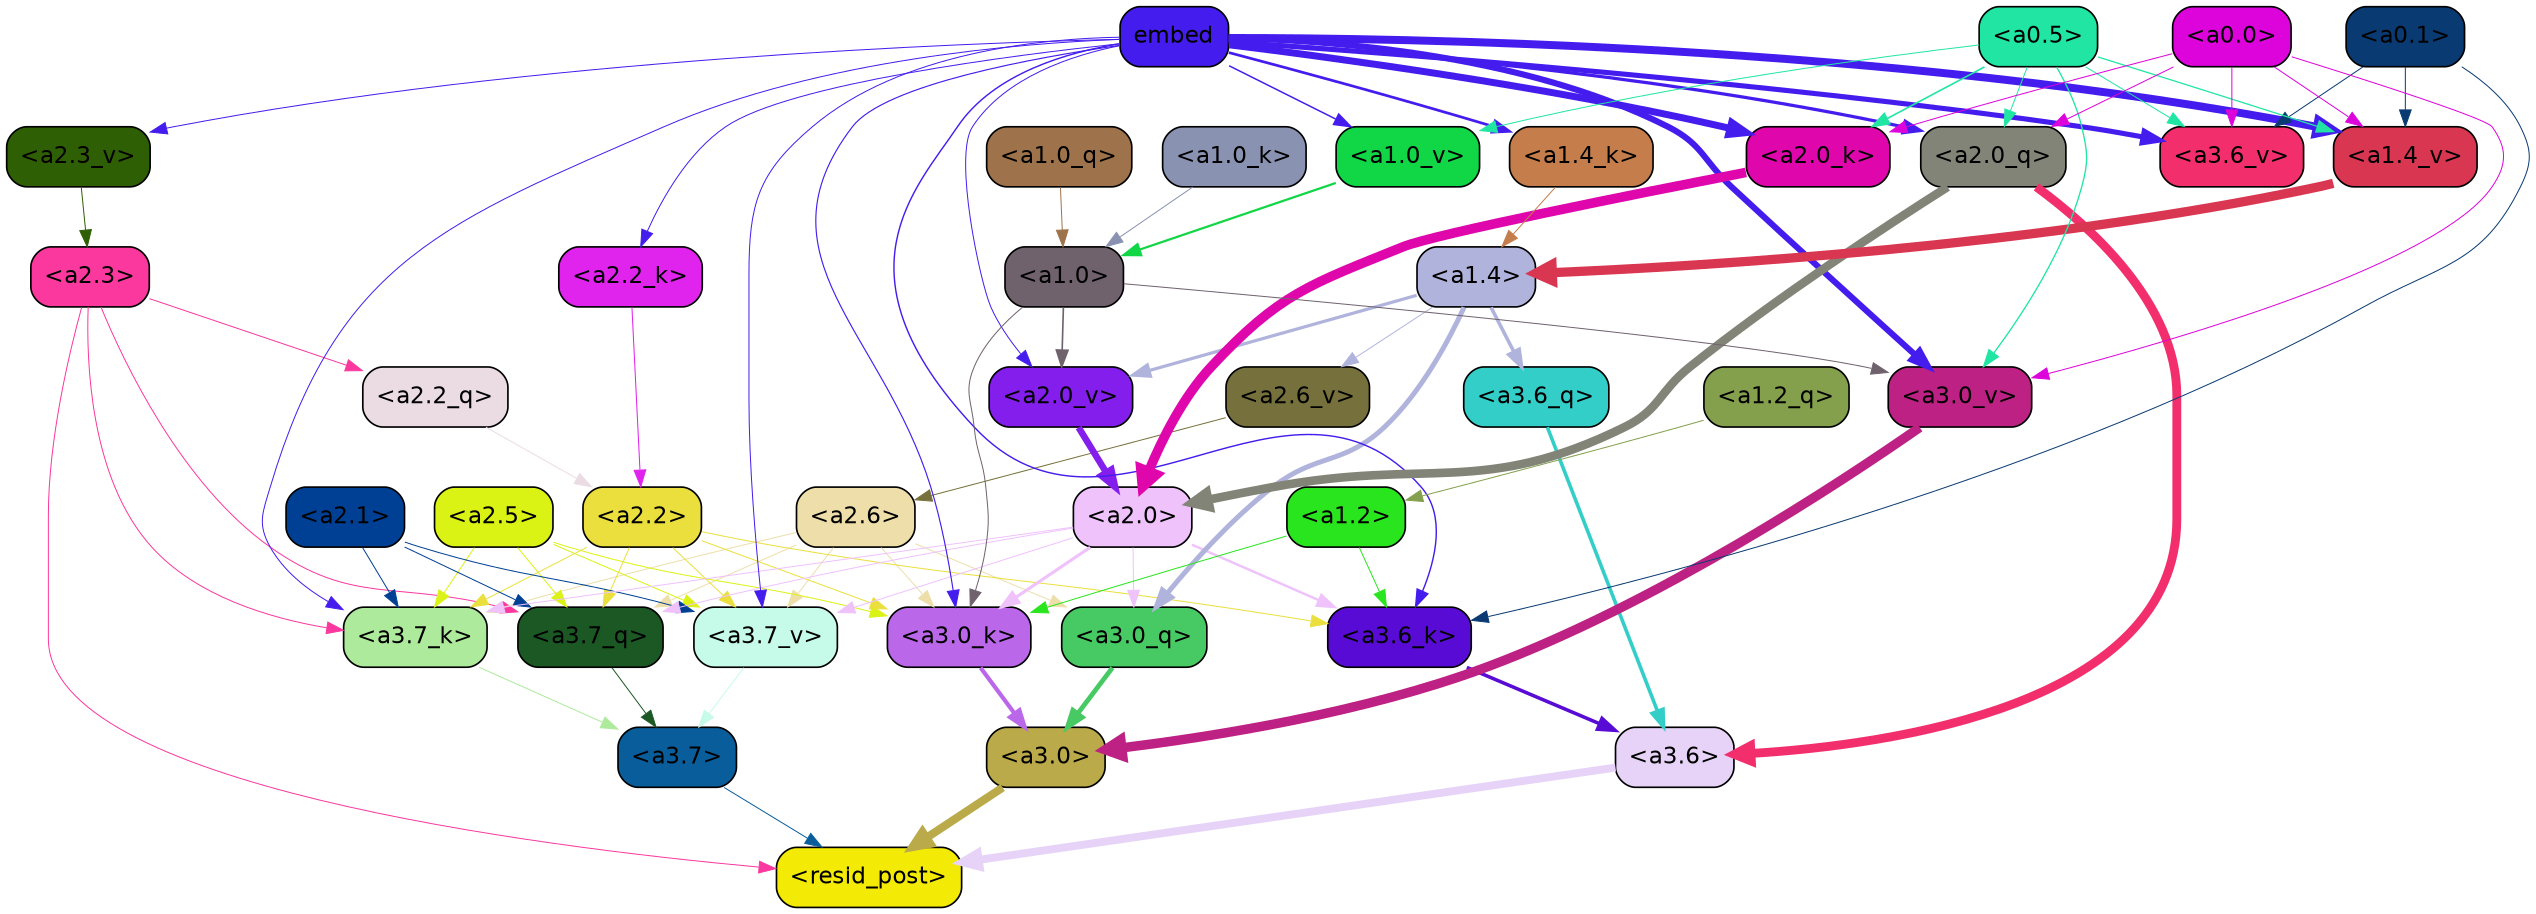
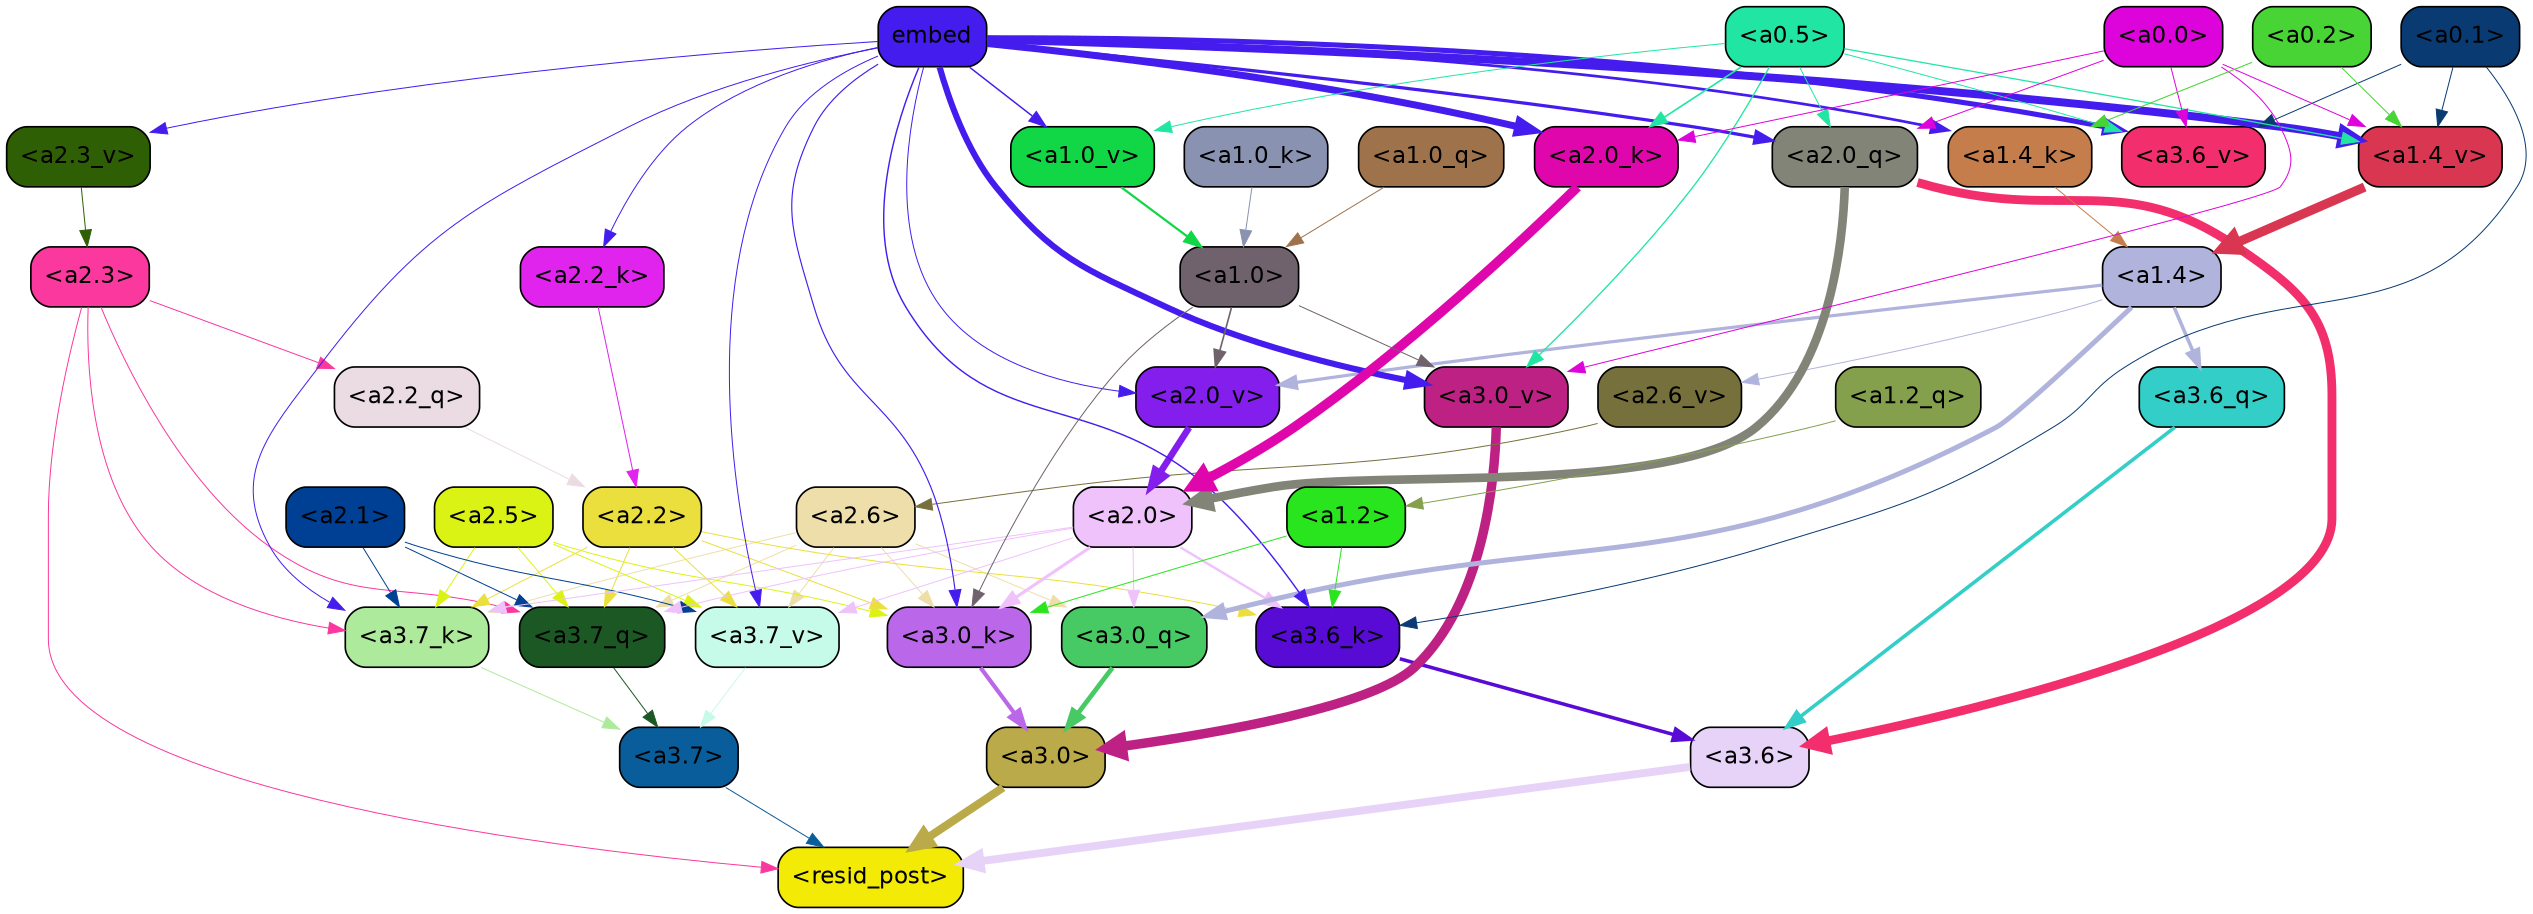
node "<a0.2>": added
